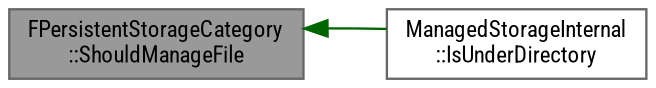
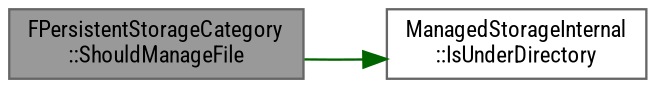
edge "ManagedStorageInternal ::IsUnderDirectory" -> "FPersistentStorageCategory ::ShouldManageFile": reversed
